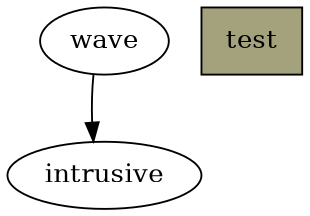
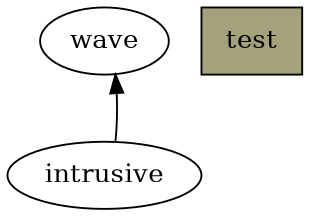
edge "wave" -> "intrusive": reversed
